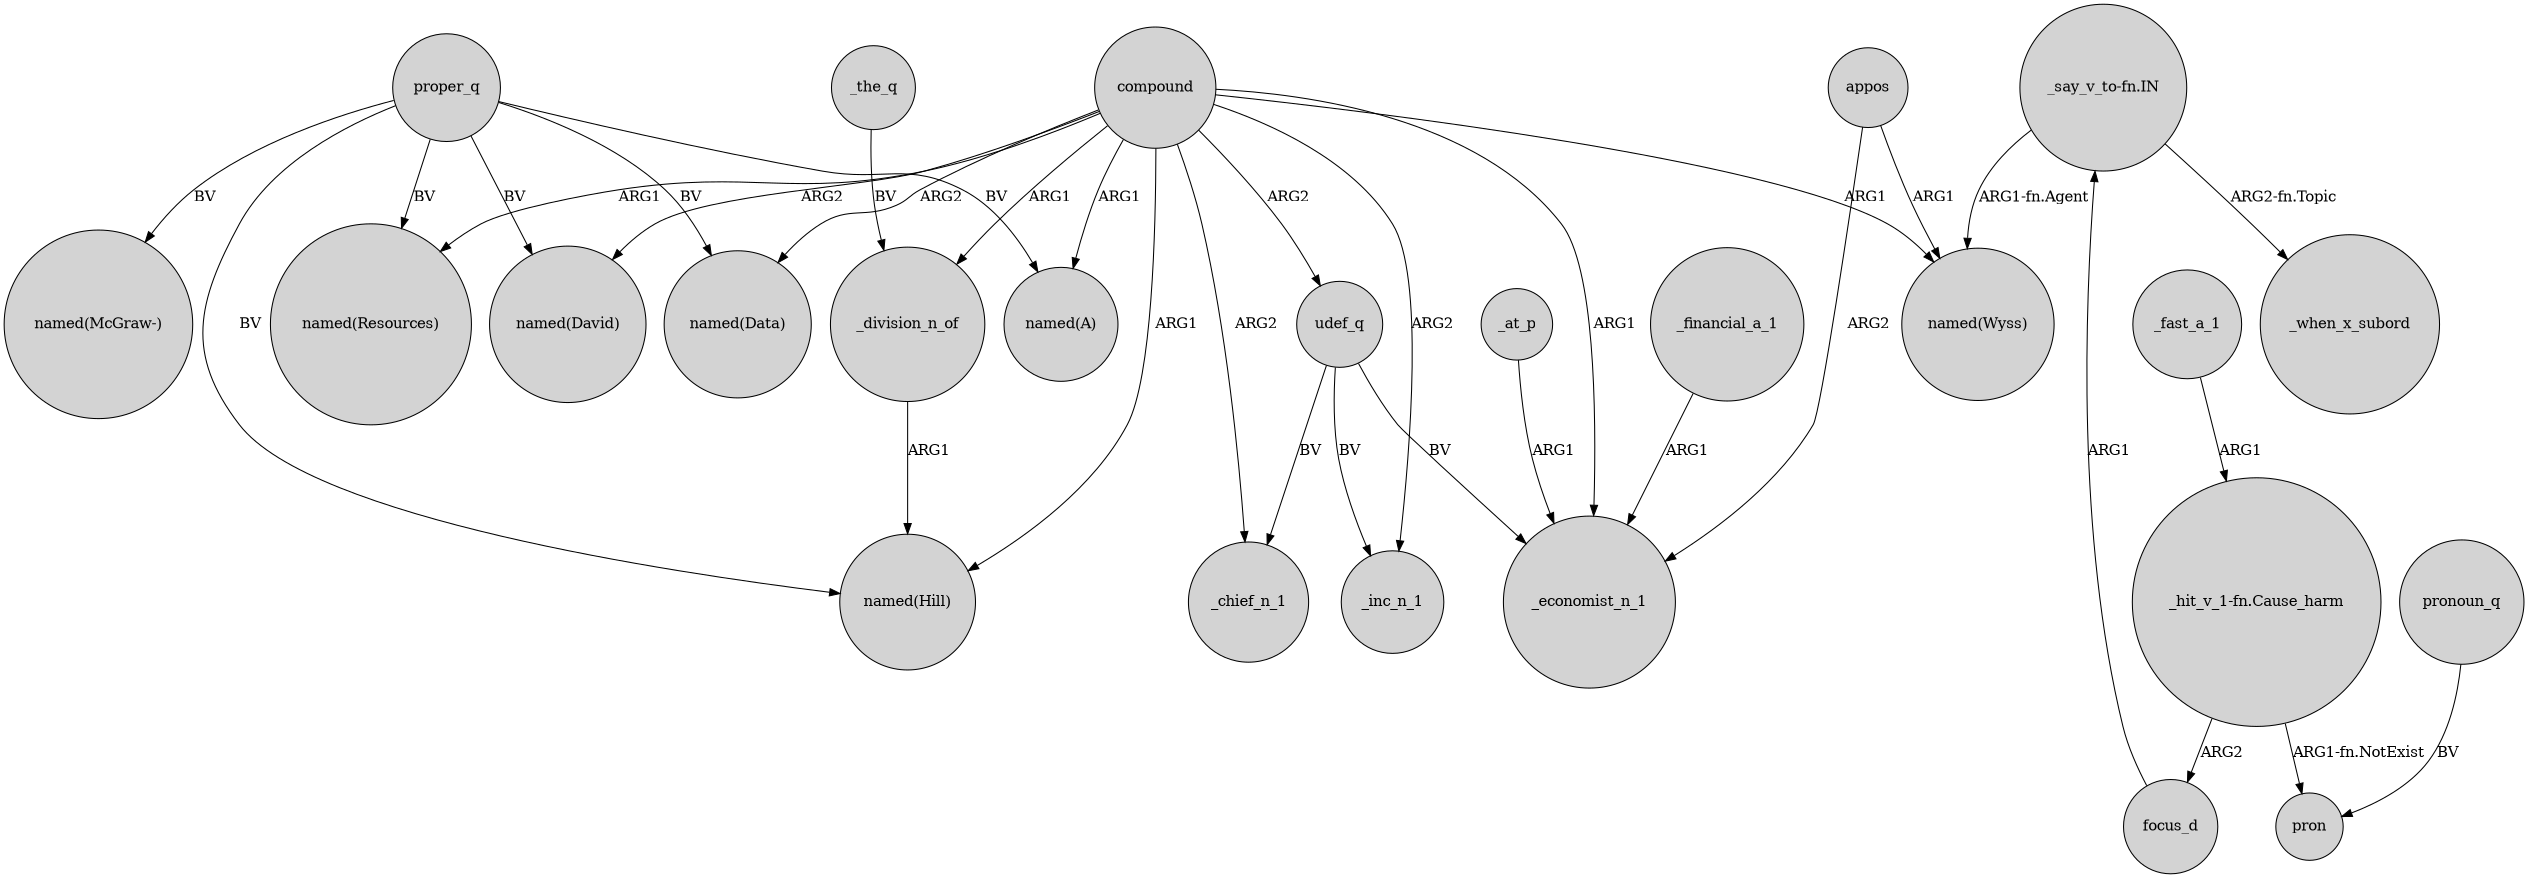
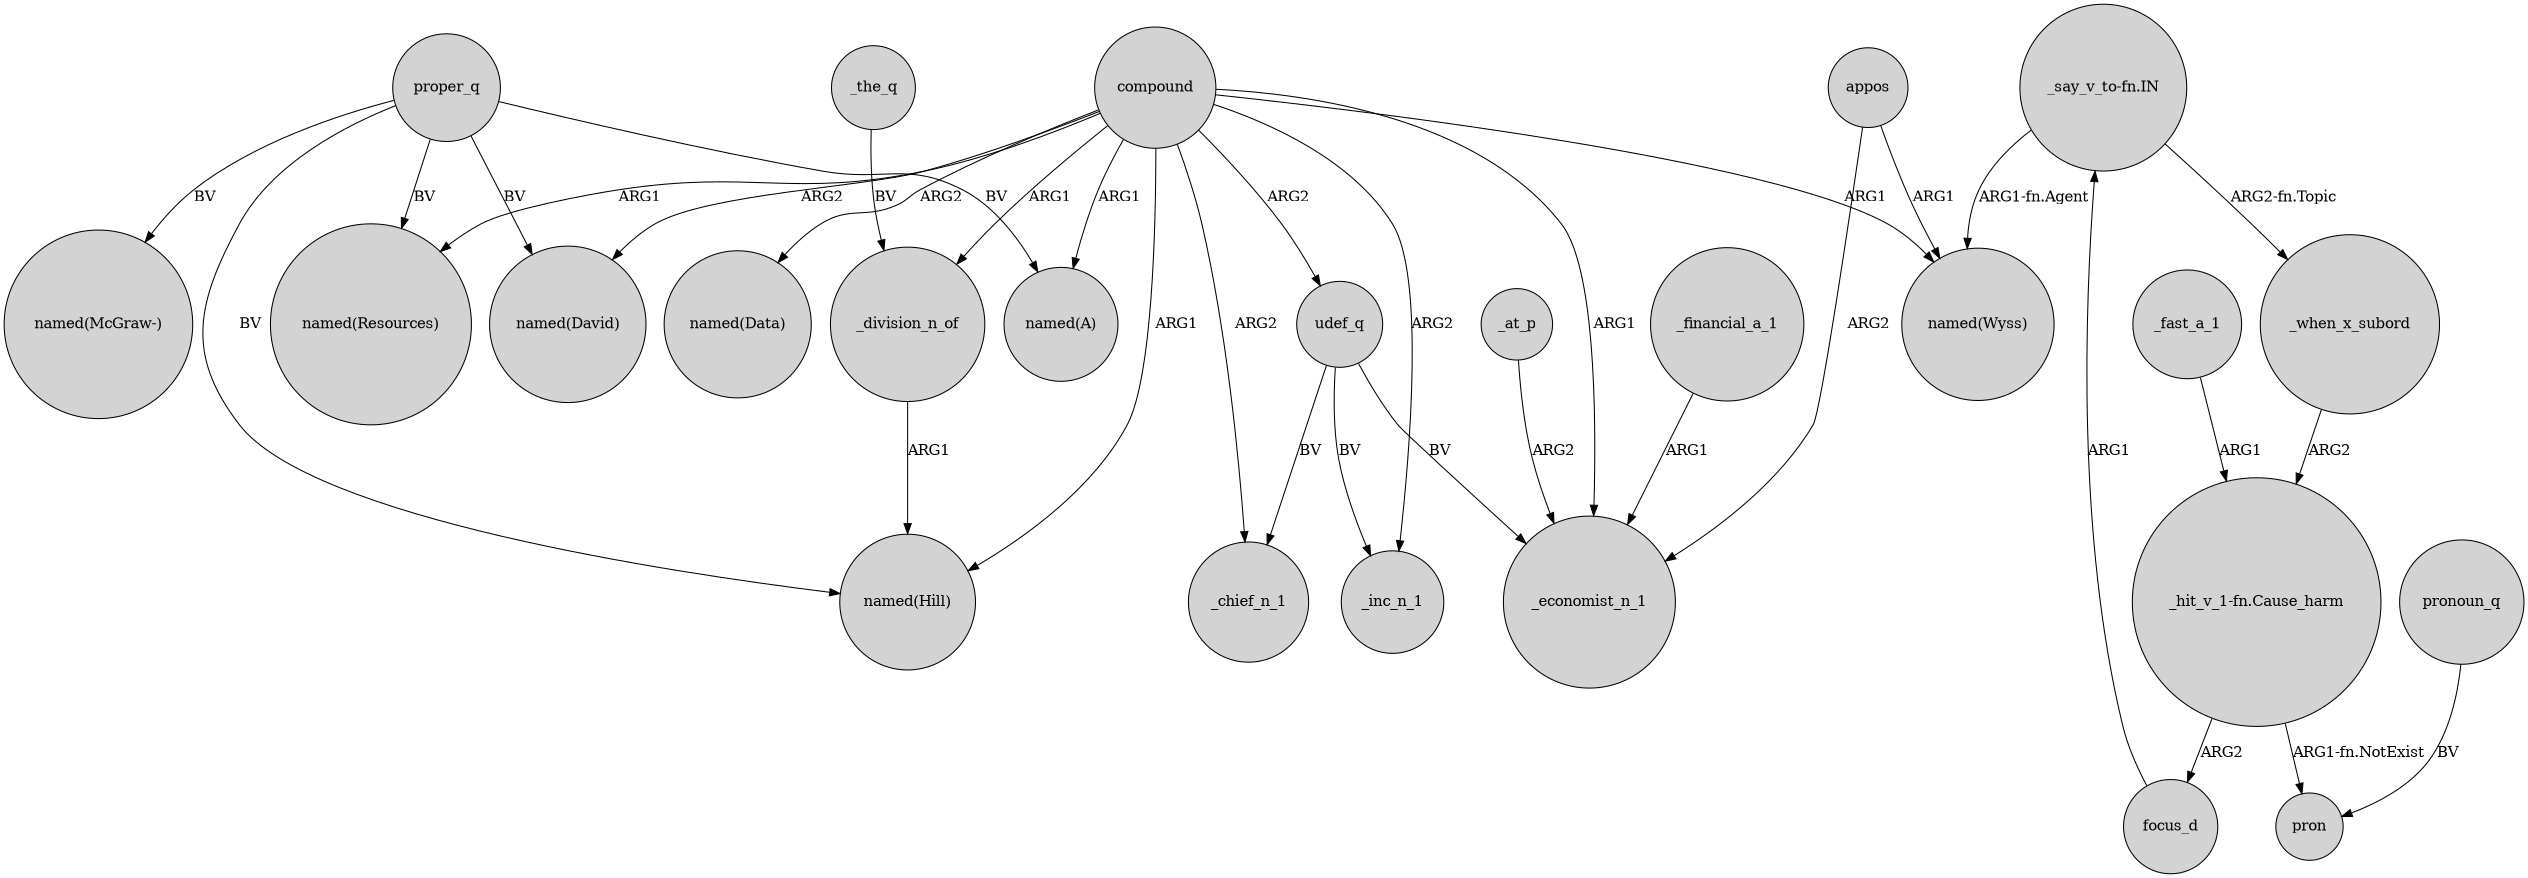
edge "proper_q" -> "named(Data)": removed, label "BV"
edge "_when_x_subord" -> "_hit_v_1-fn.Cause_harm": added, label "ARG2"
edge "_at_p" -> "_economist_n_1": label "ARG1" -> "ARG2"
